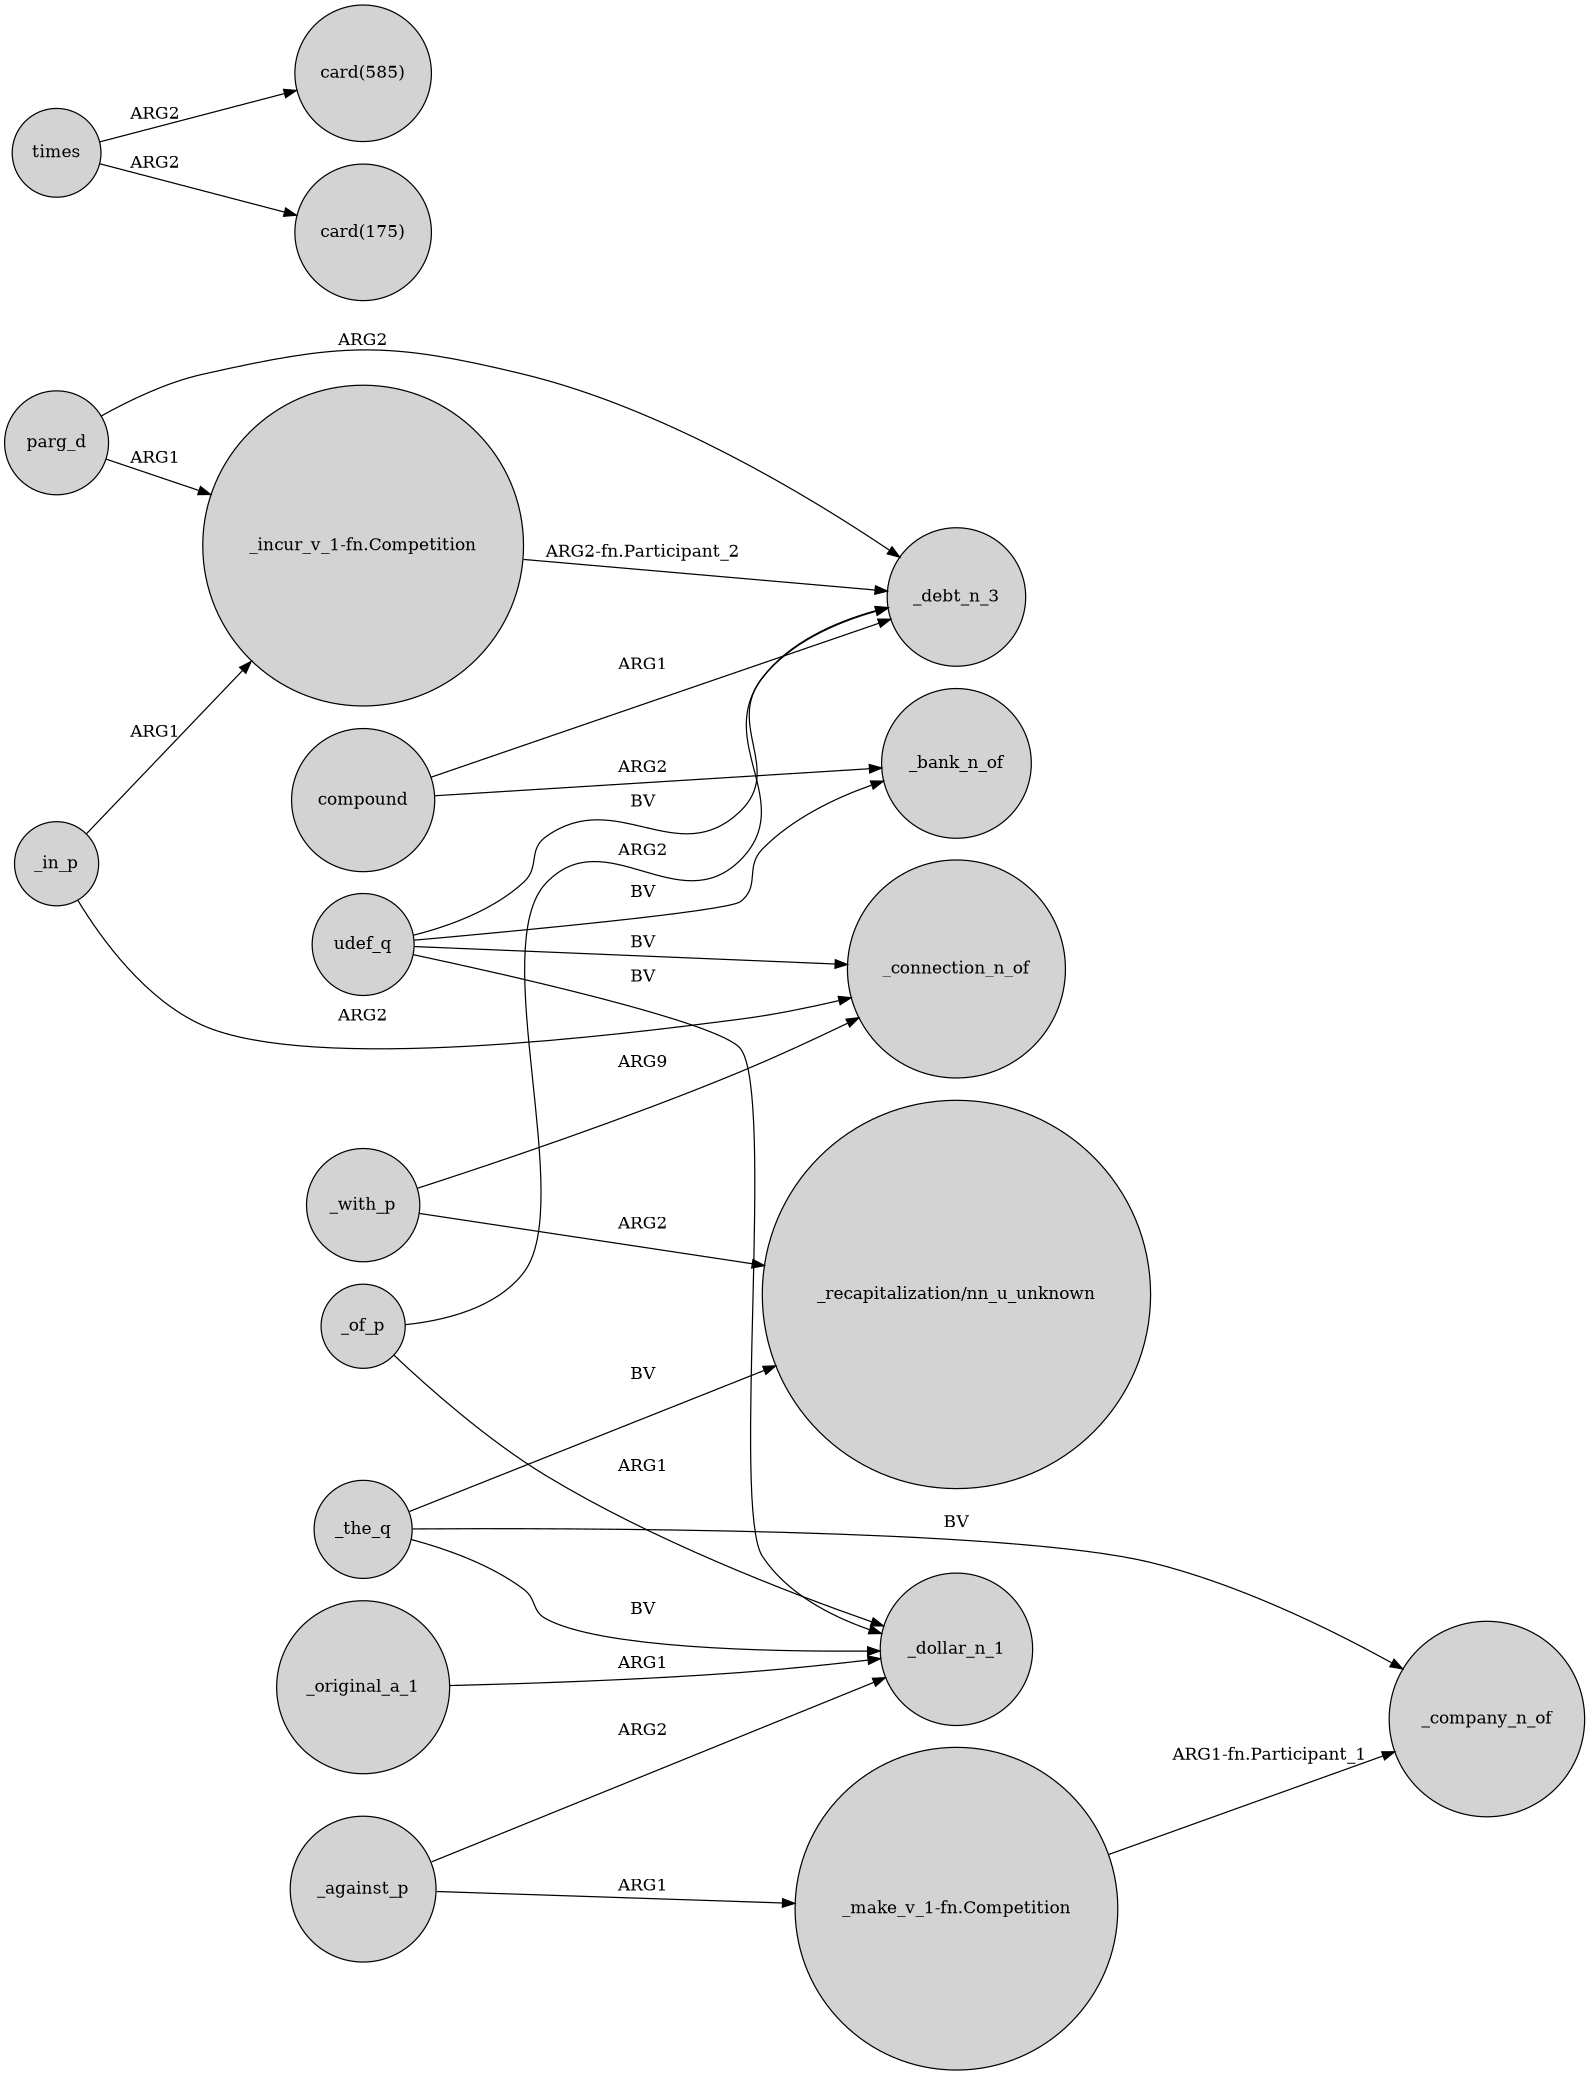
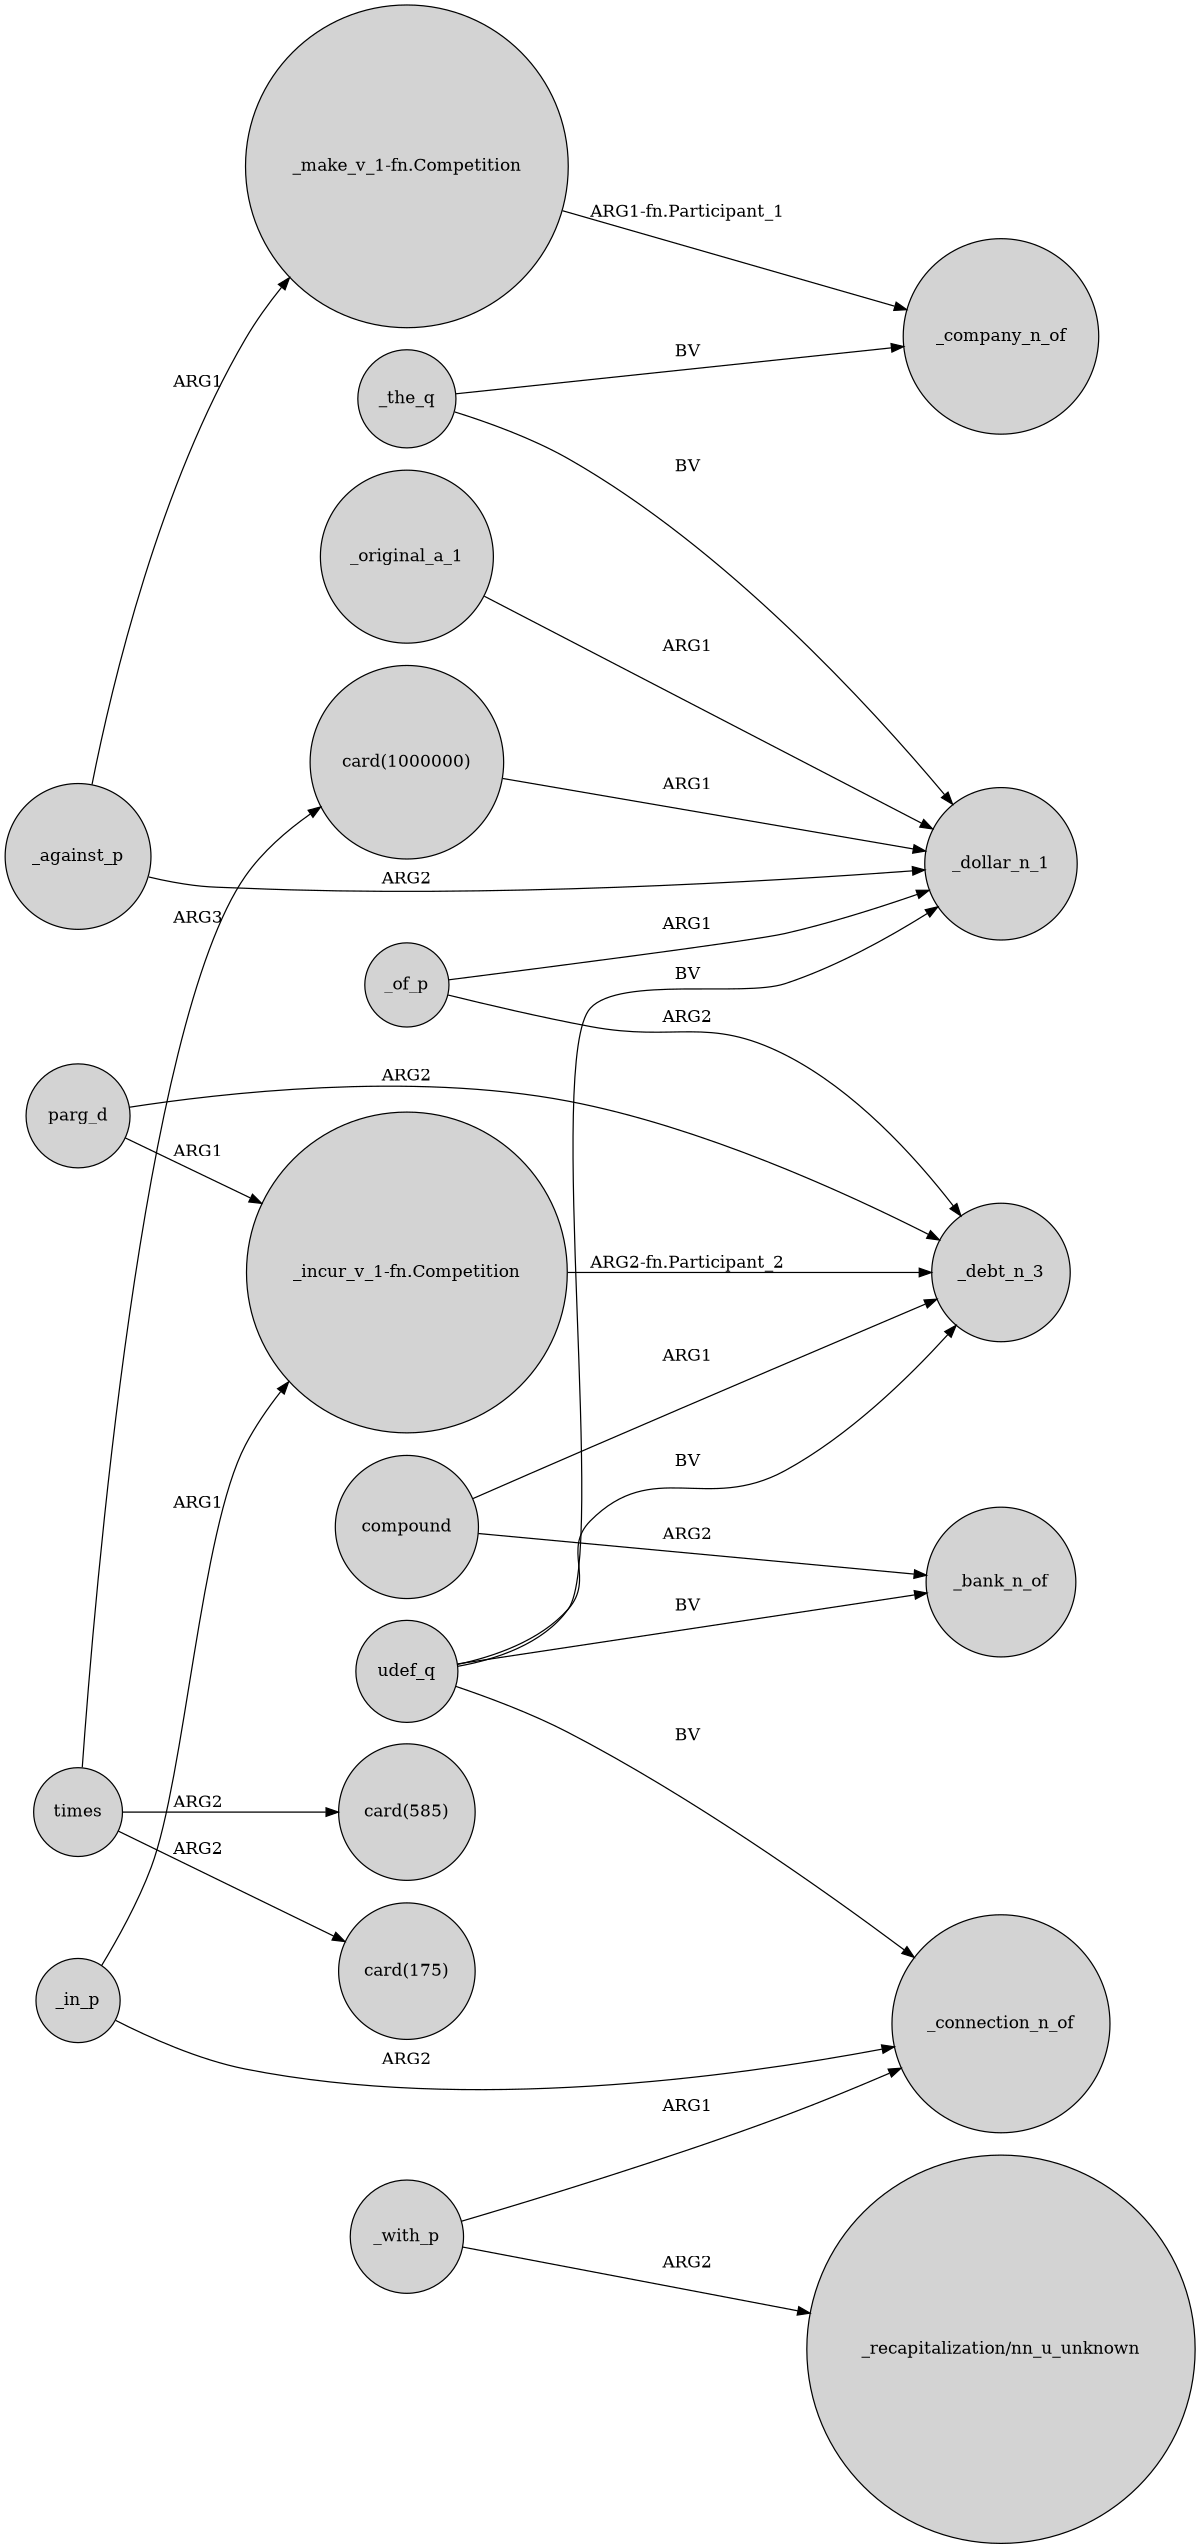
node "card(1000000)": added
edge "_with_p" -> "_connection_n_of": label "ARG9" -> "ARG1"
edge "_the_q" -> "_recapitalization/nn_u_unknown": removed, label "BV"
